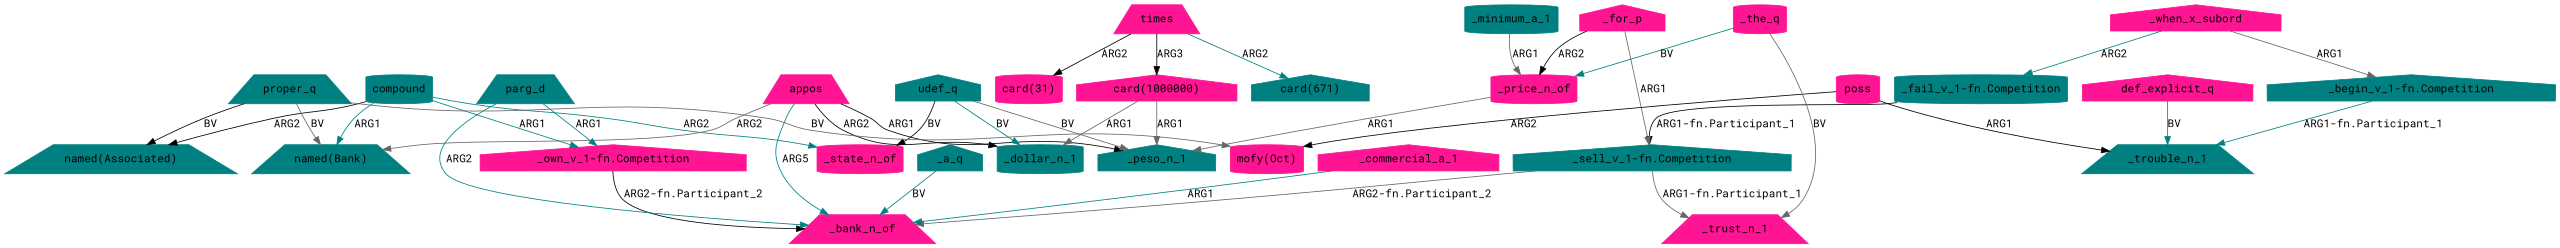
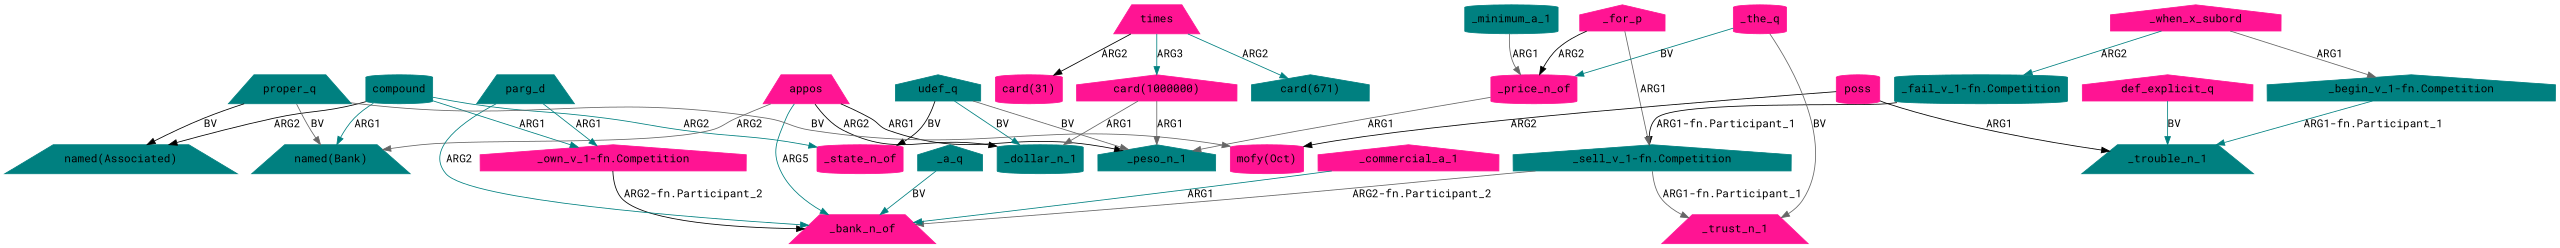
edge "times" -> "card(1000000)": color black -> teal
